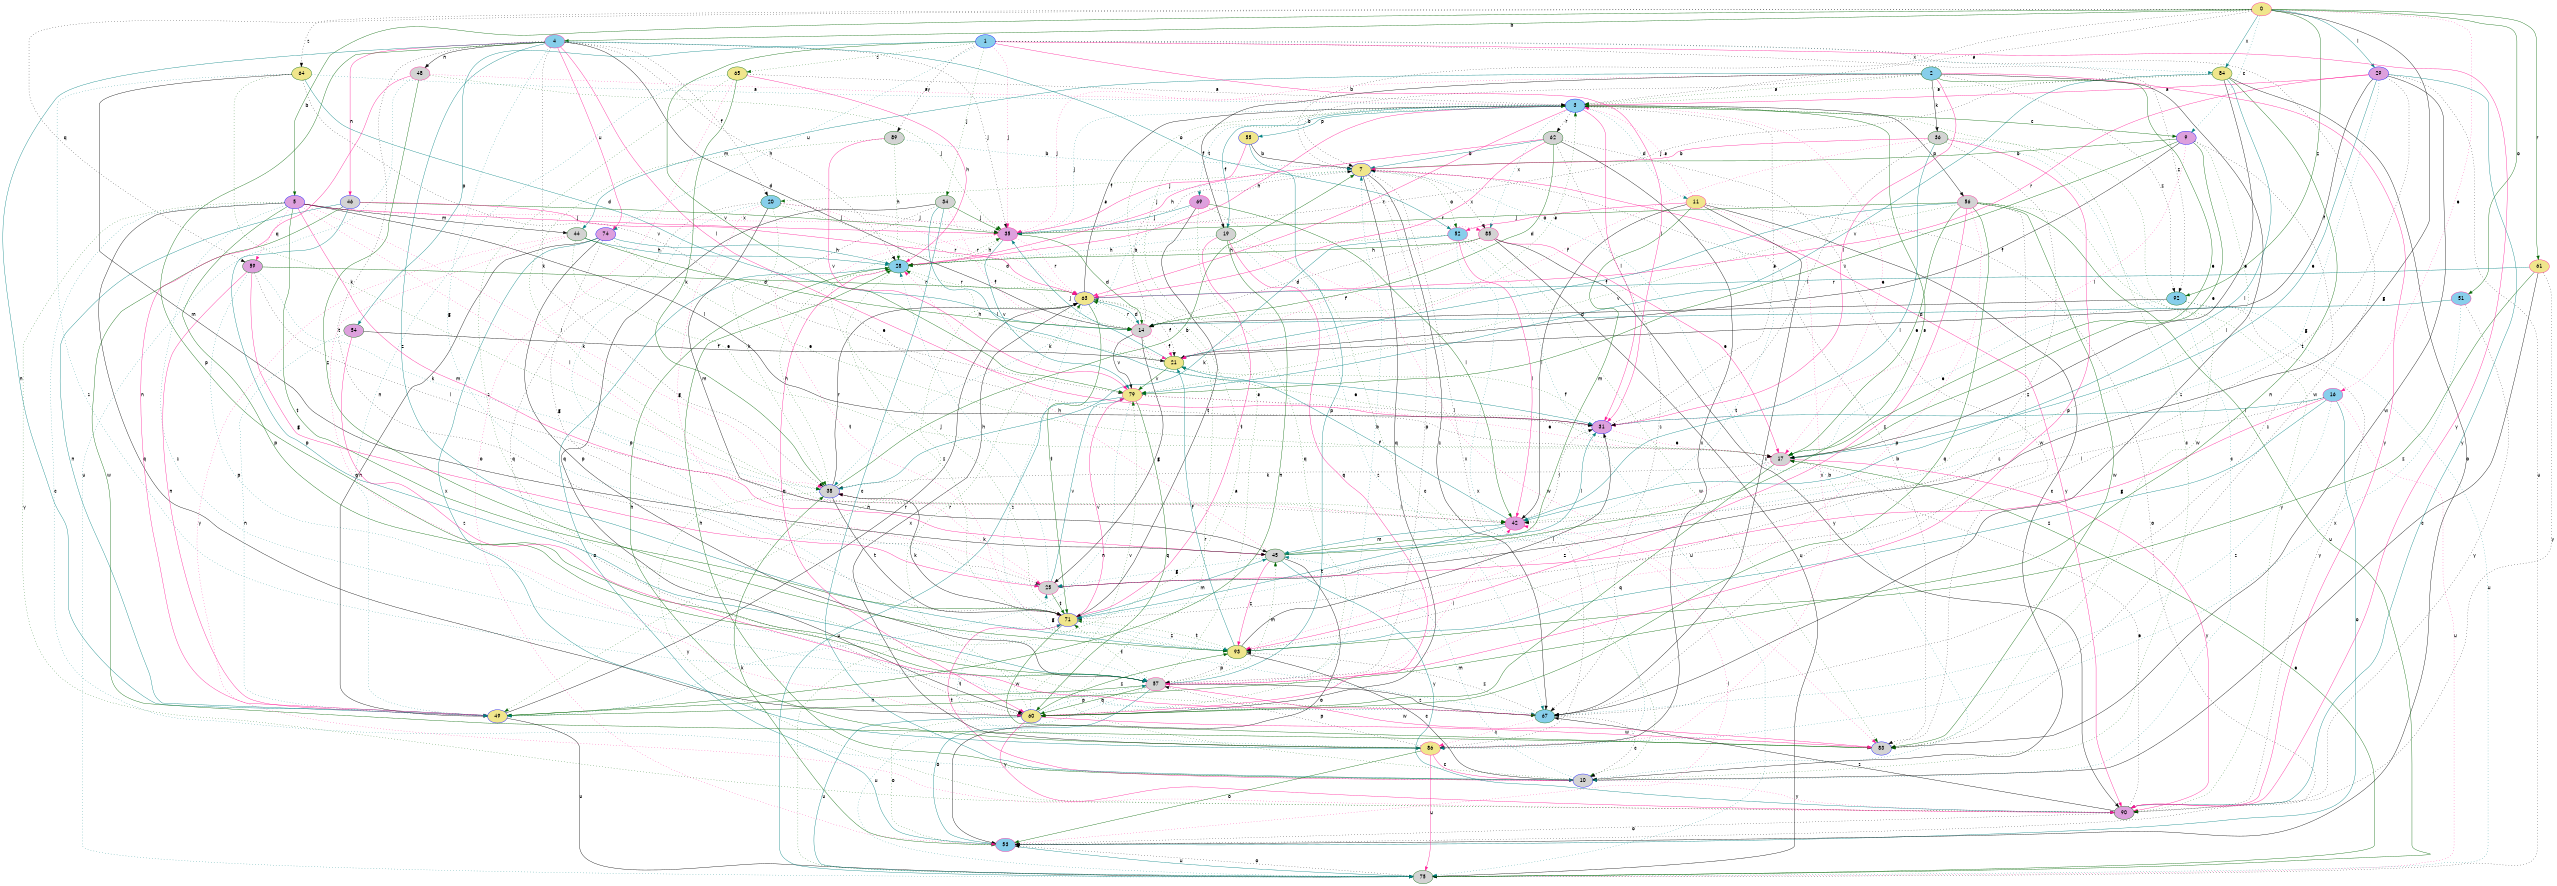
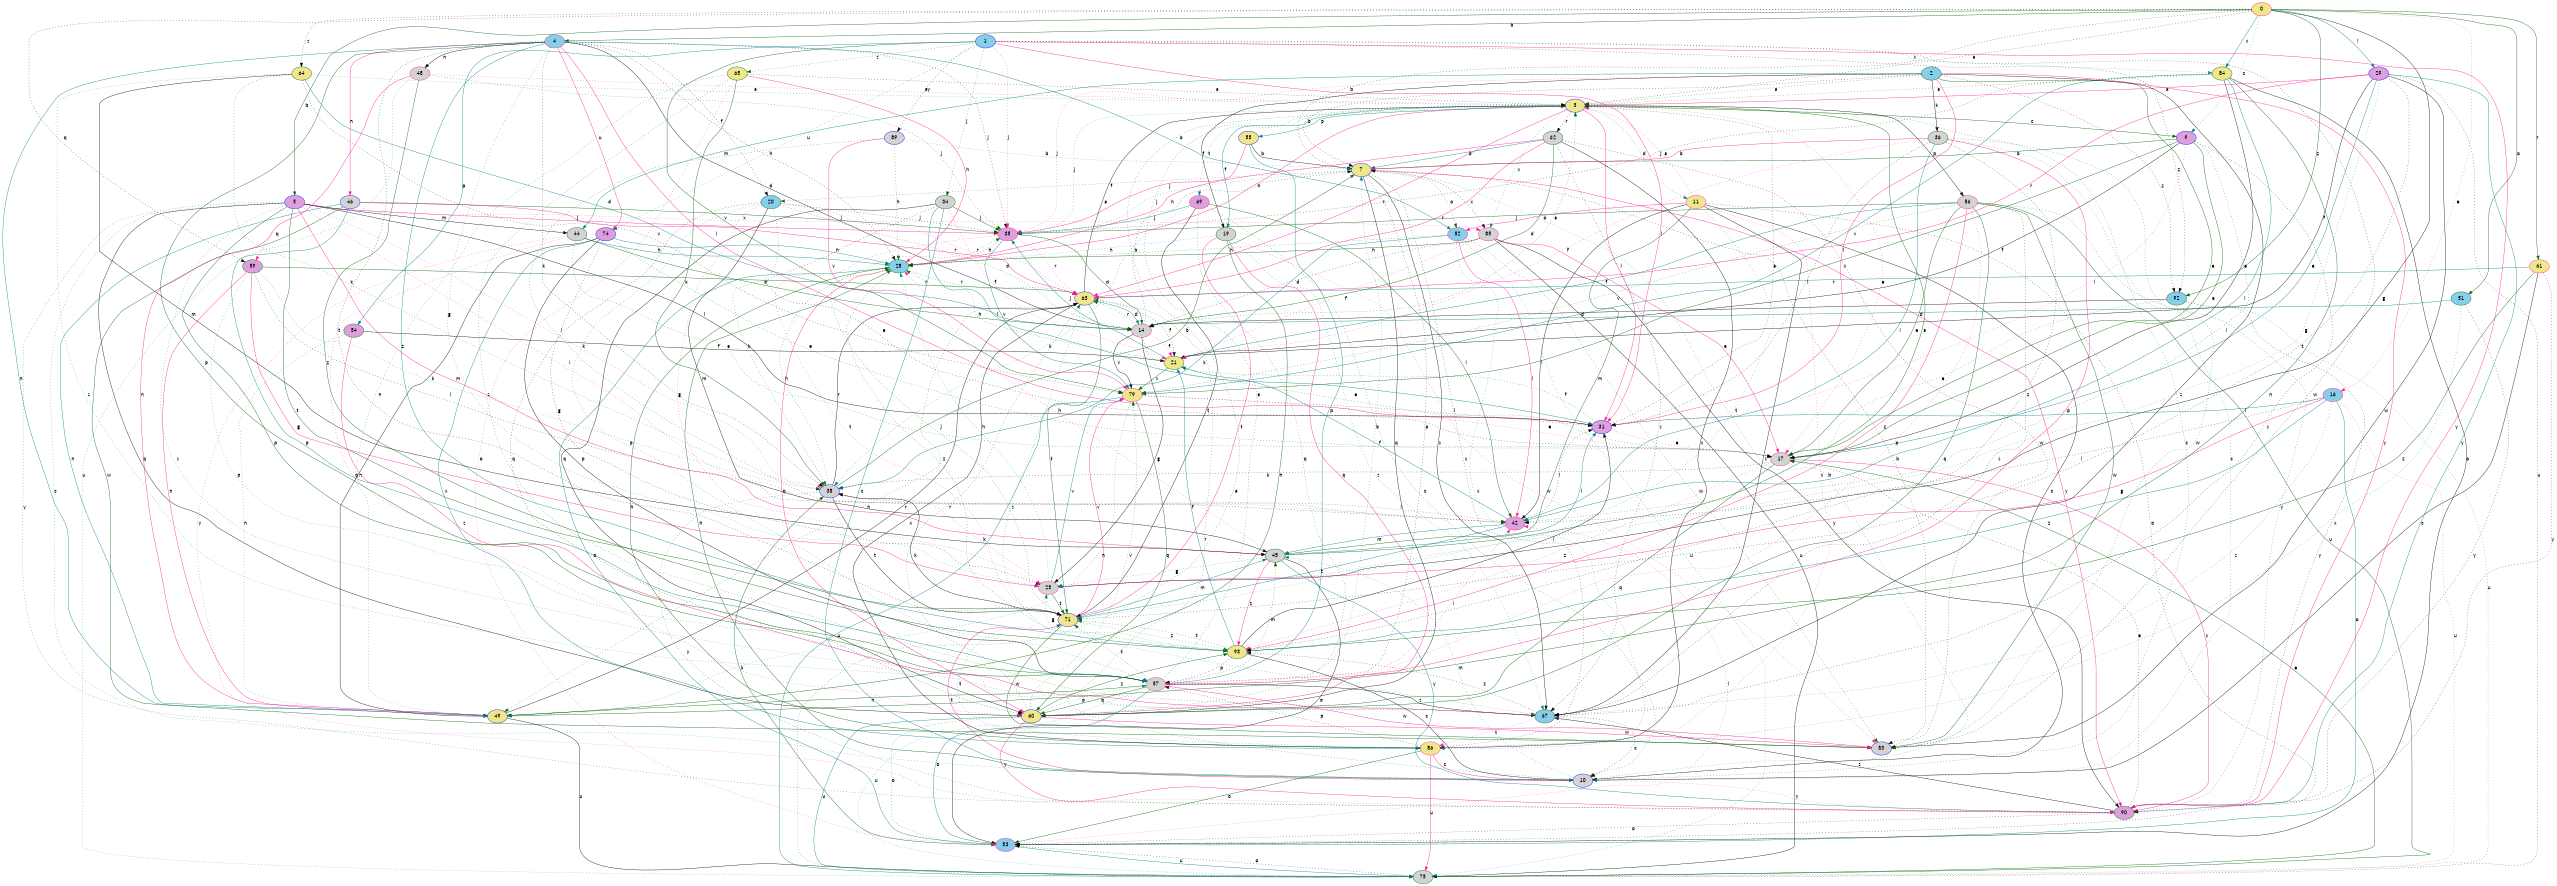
node "3": fillcolor skyblue -> khaki
node "89": color darkgreen -> blue
node "51": color deeppink -> darkgreen
